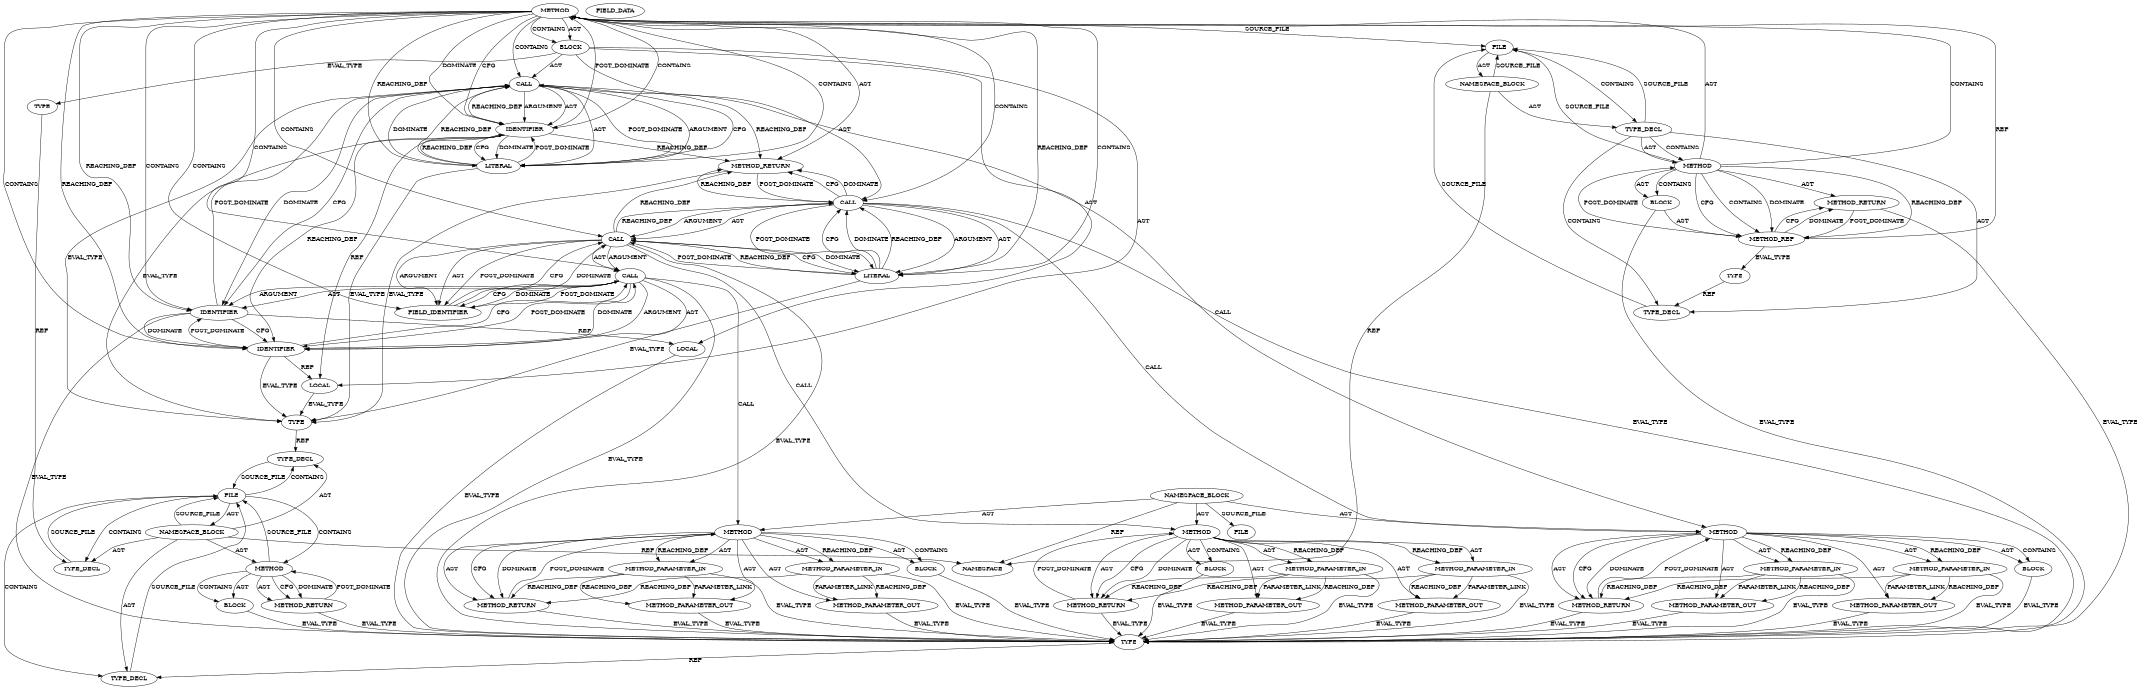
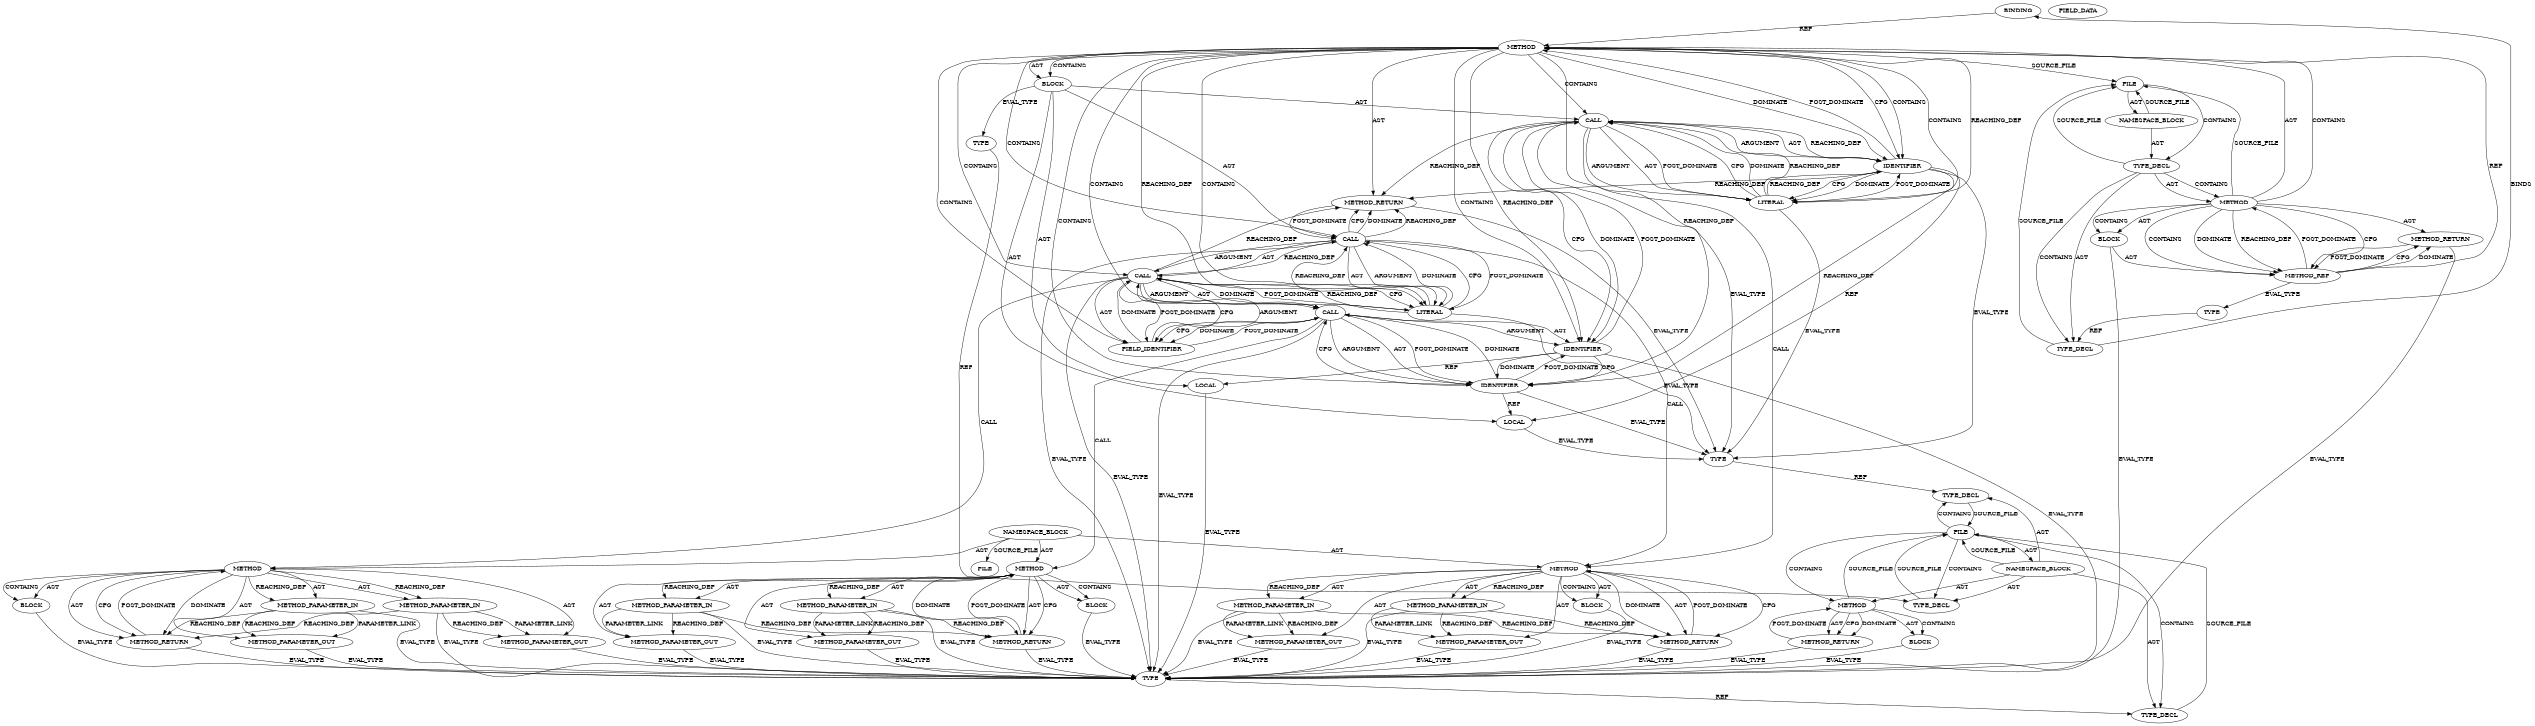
node "BINDING": added
node "NAMESPACE": removed
